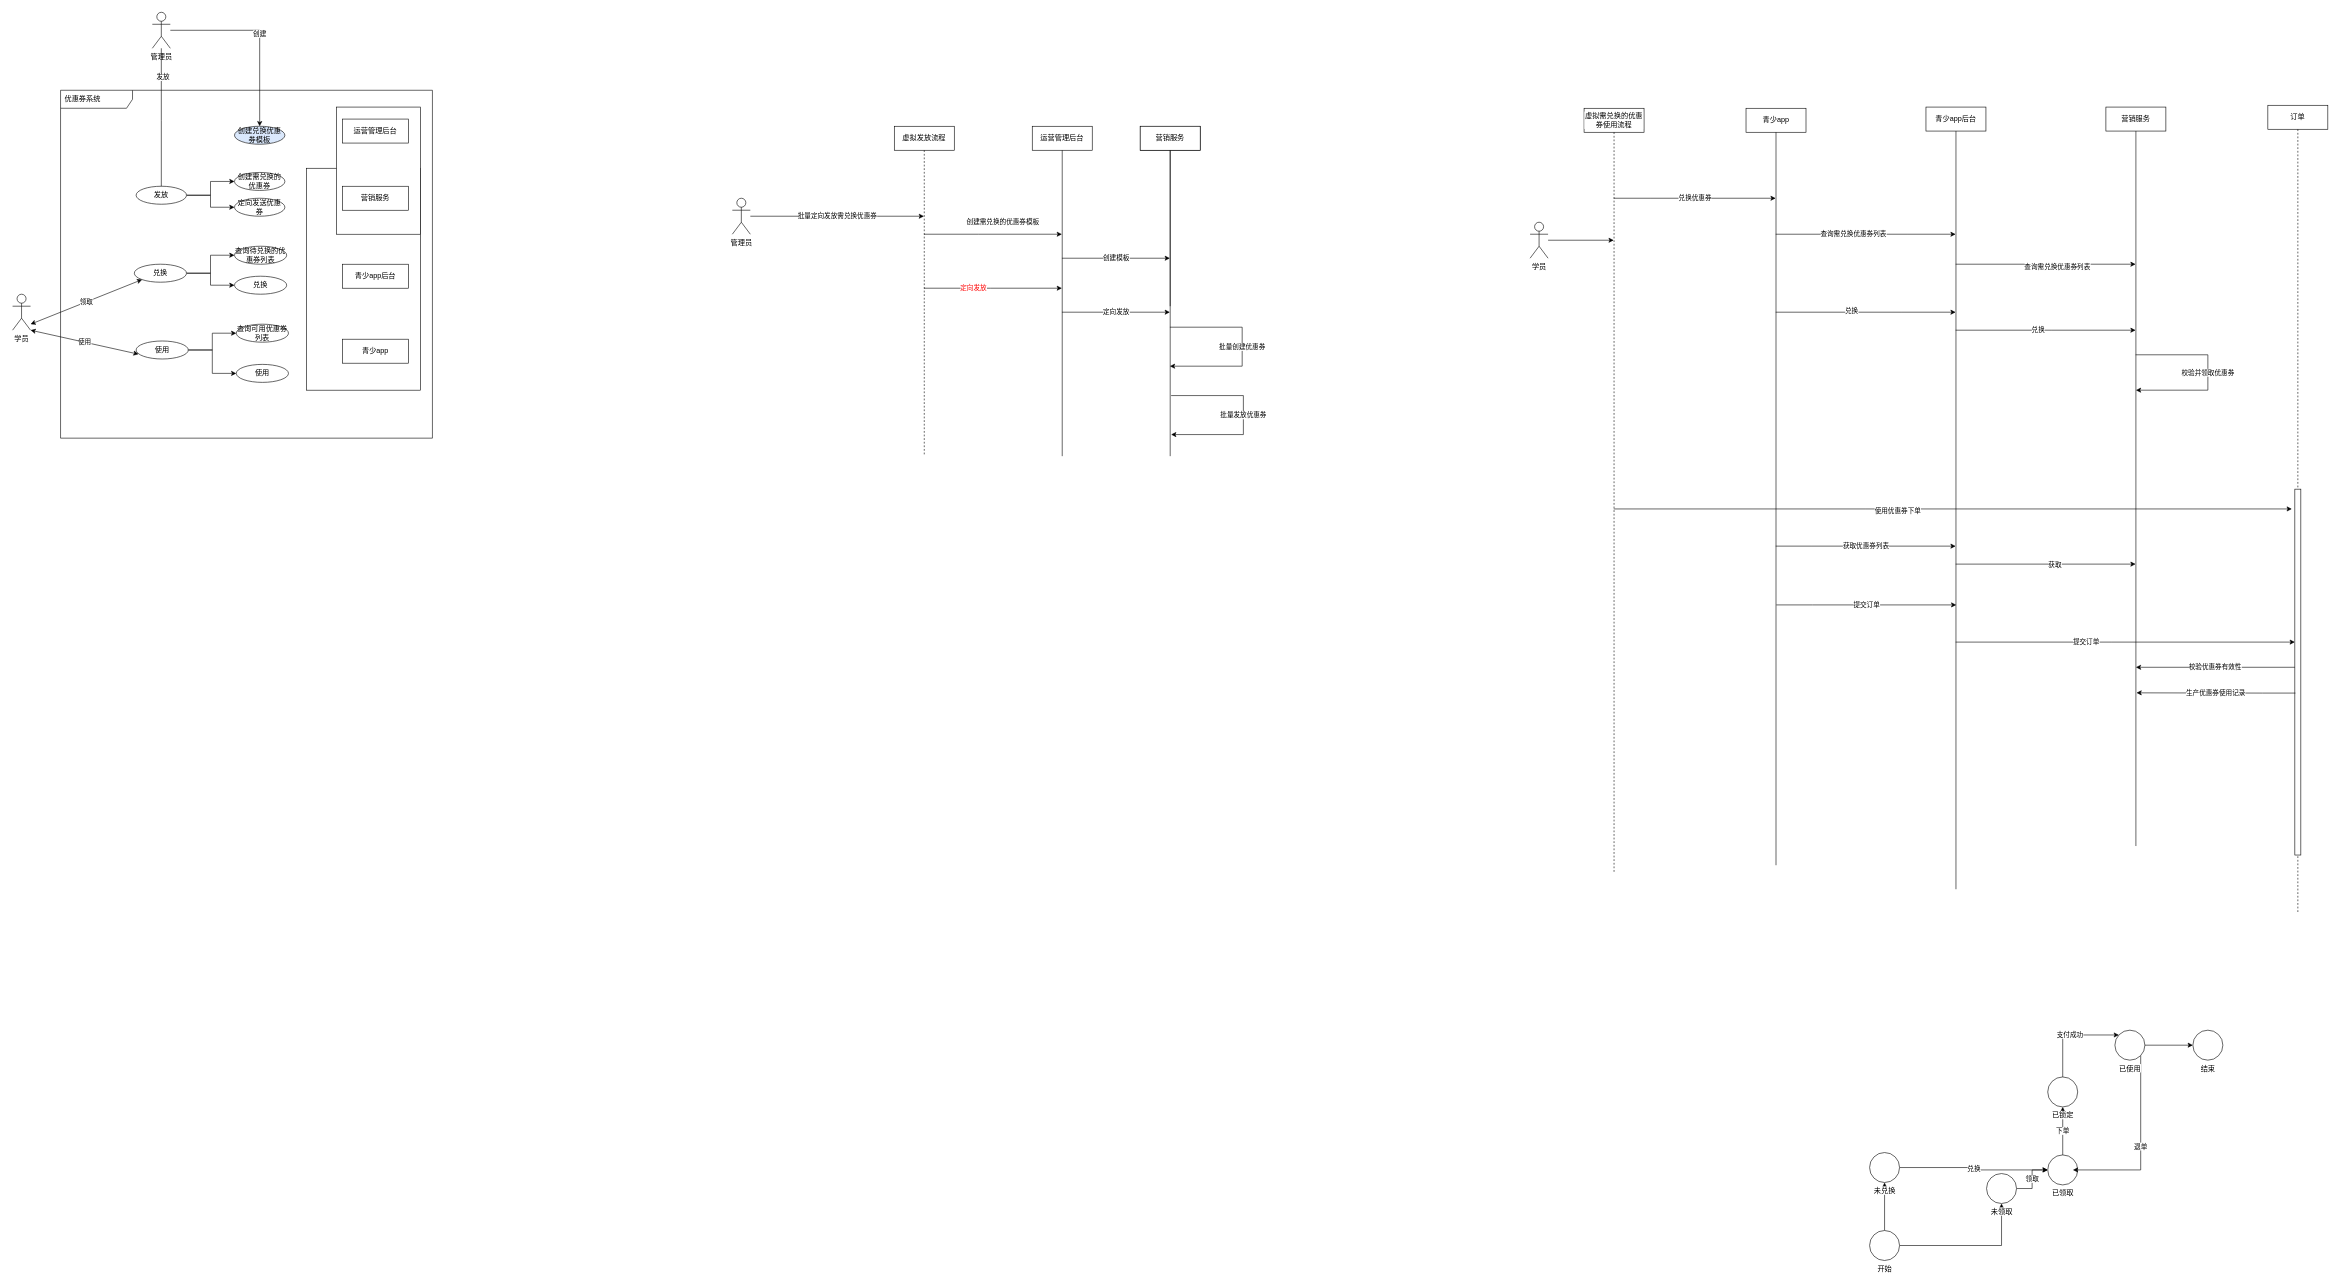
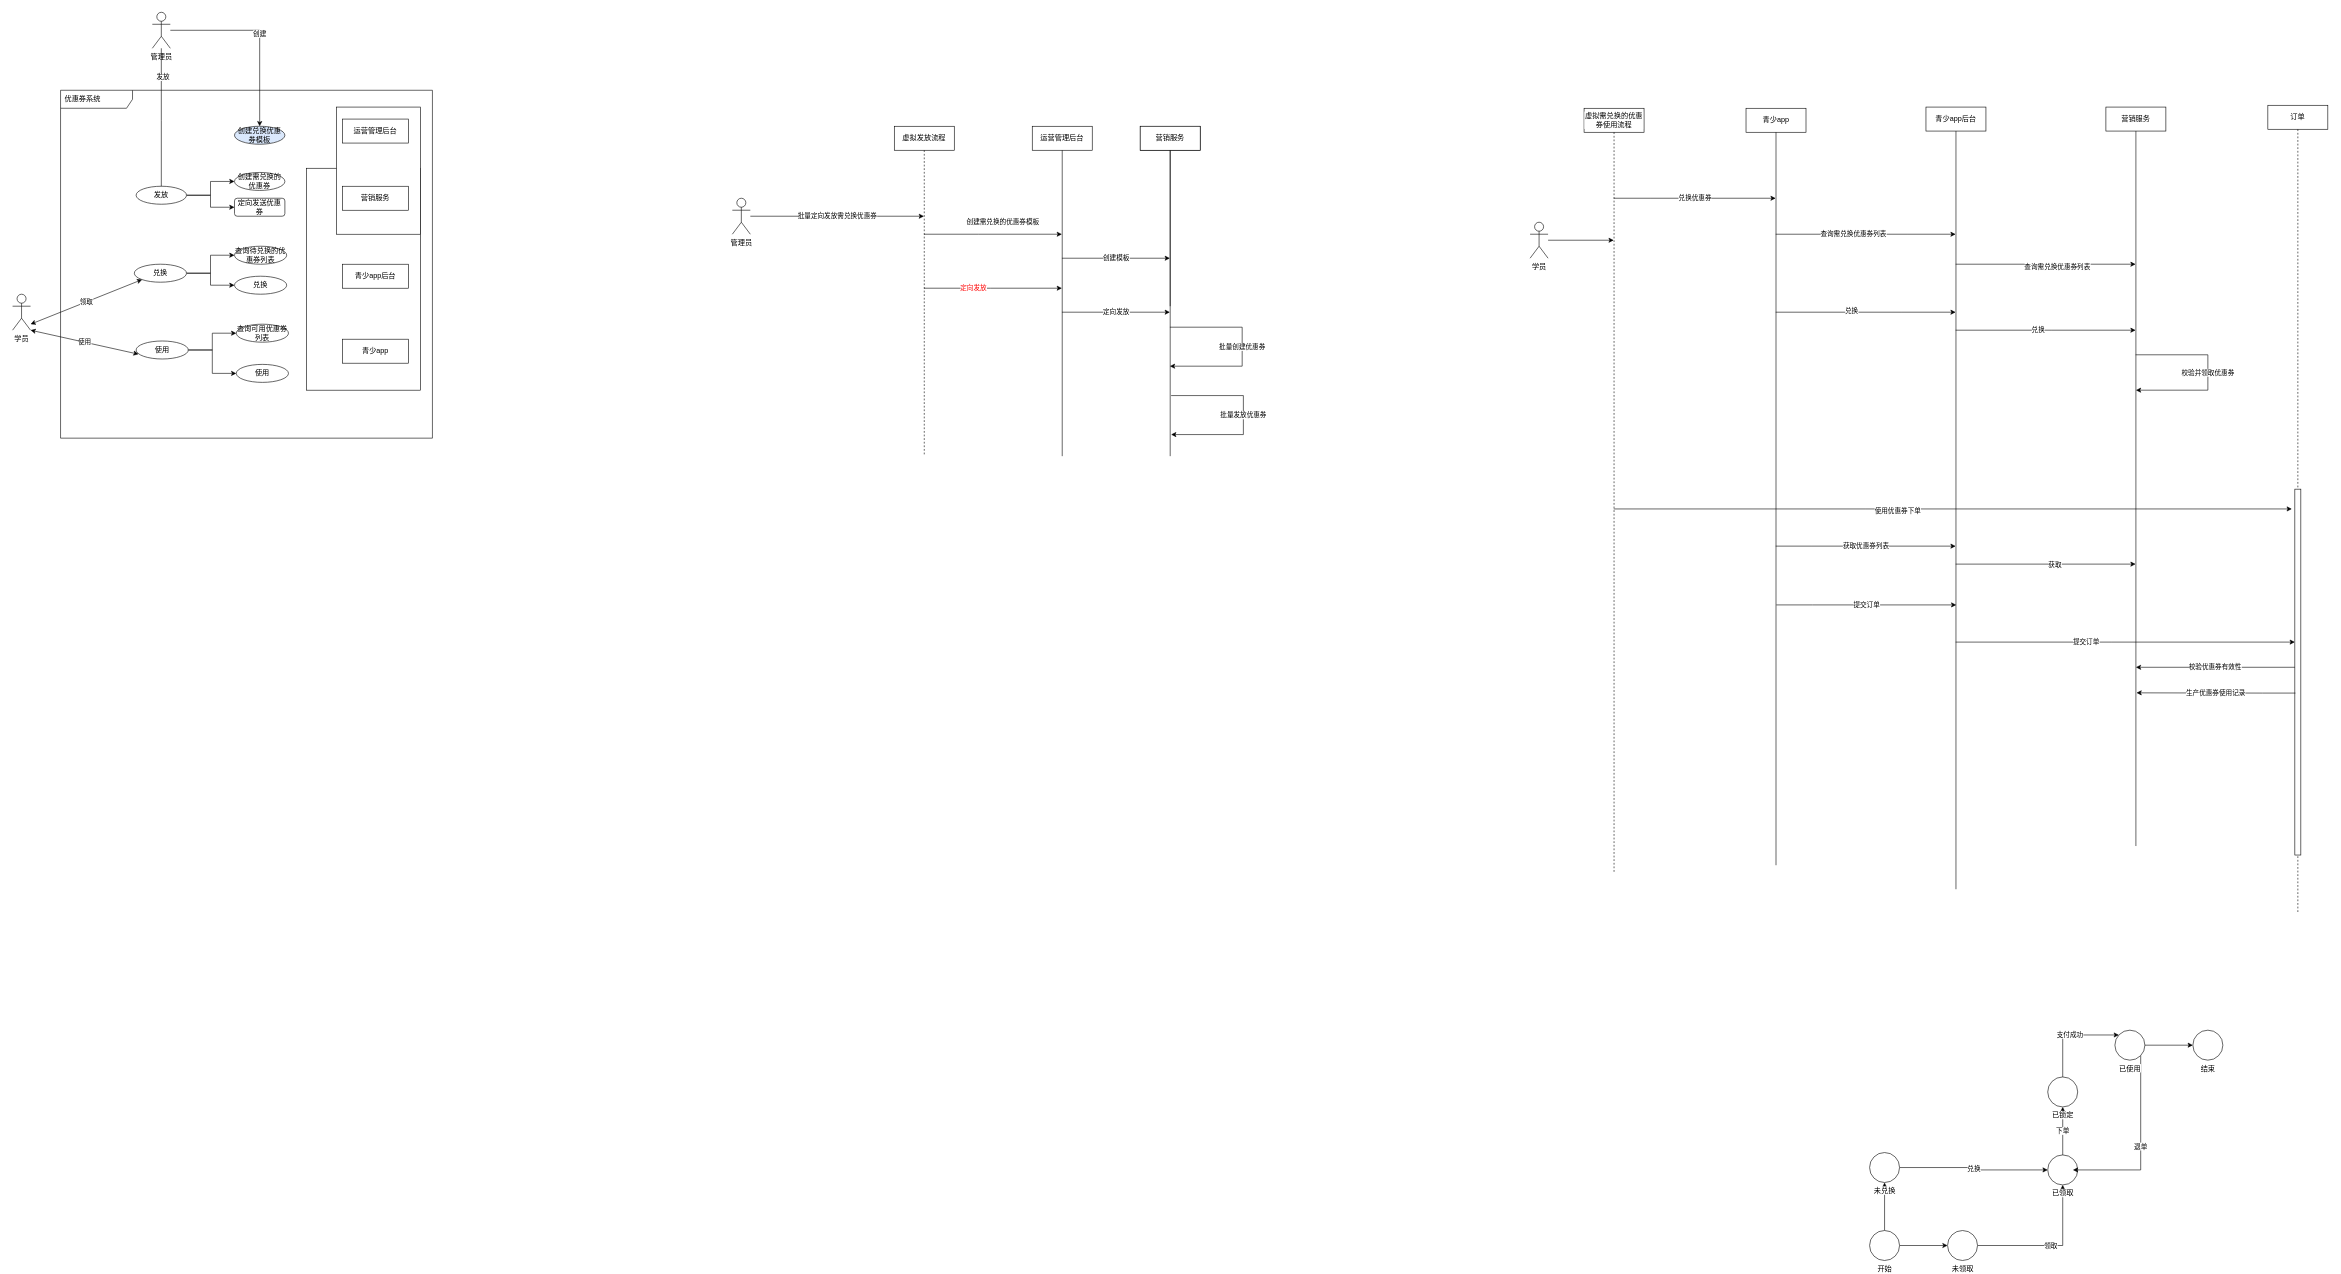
node "定向发送优惠券": shape ellipse -> rounded rectangle
node "未领取": moved (2002, 1189) -> (1963, 1246)
